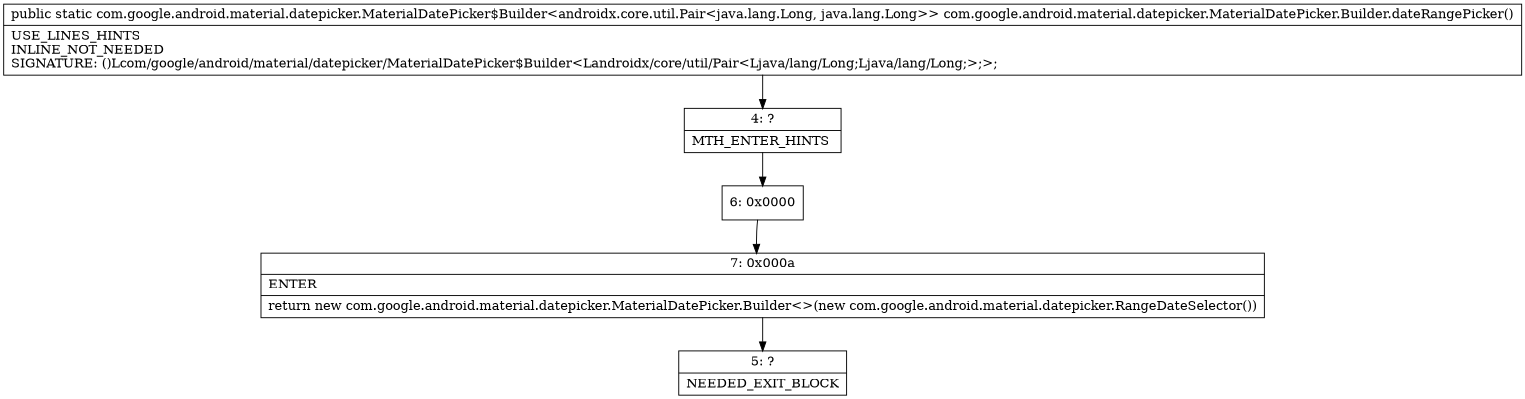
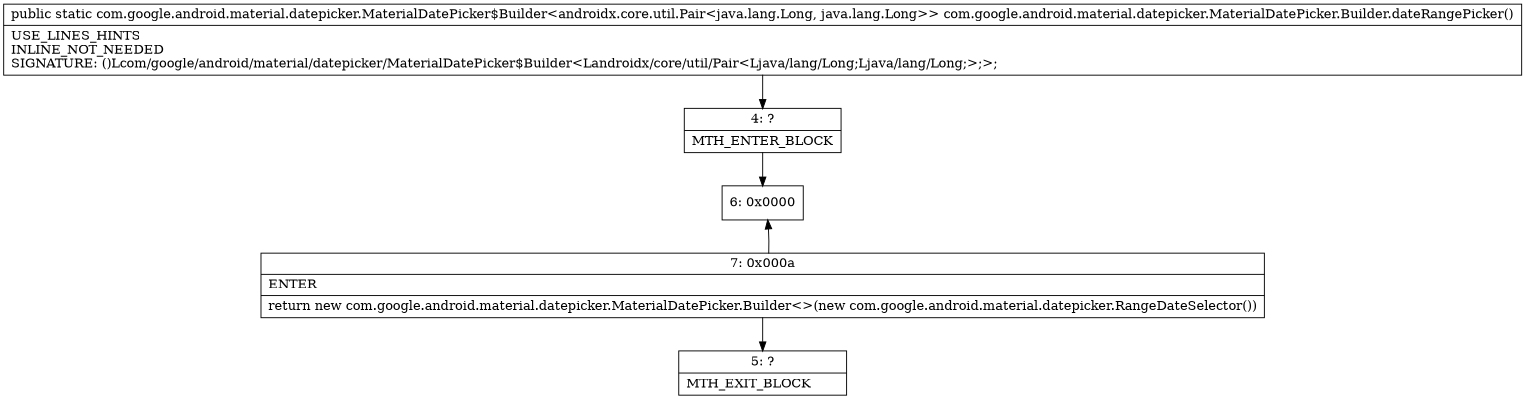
node "4: ?": text "MTH_ENTER_HINTS" -> "MTH_ENTER_BLOCK"
edge "6: 0x0000" -> "7: 0x000a": reversed
node "5: ?": text "NEEDED_EXIT_BLOCK" -> "MTH_EXIT_BLOCK"
